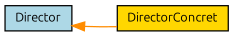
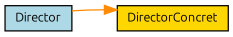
edge "DirectorConcret" -> "Director": reversed
